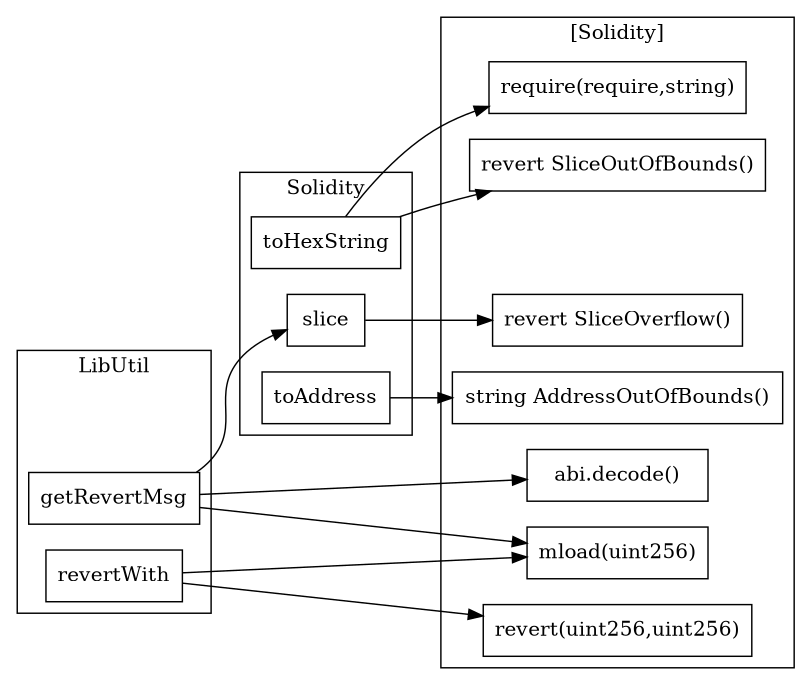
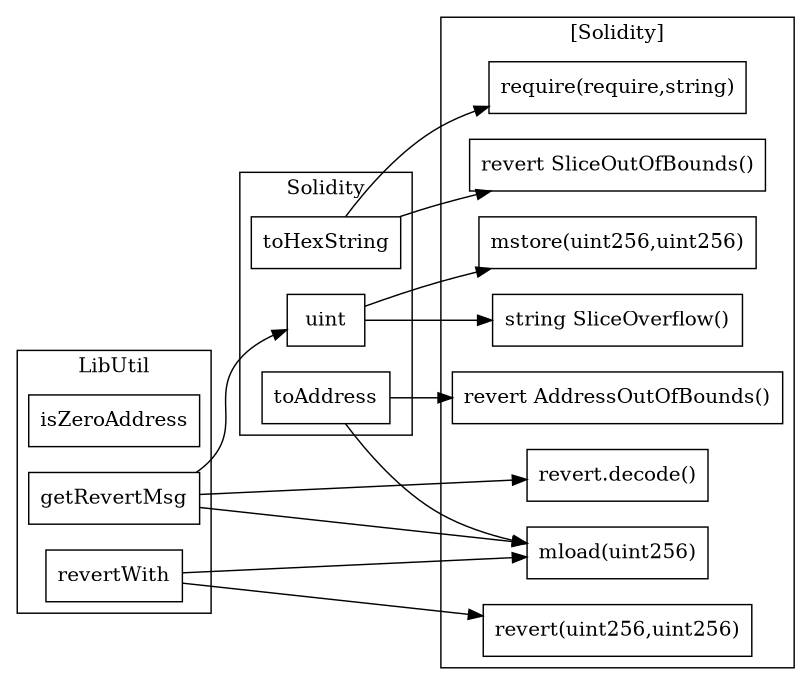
node "mstore(uint256,uint256)": added
node "slice": label "slice" -> "uint"
node "revert SliceOverflow()": label "revert SliceOverflow()" -> "string SliceOverflow()"
node "string AddressOutOfBounds()": label "string AddressOutOfBounds()" -> "revert AddressOutOfBounds()"
node "isZeroAddress": added
node "abi.decode()": label "abi.decode()" -> "revert.decode()"
edge "toAddress" -> "mload(uint256)": added
